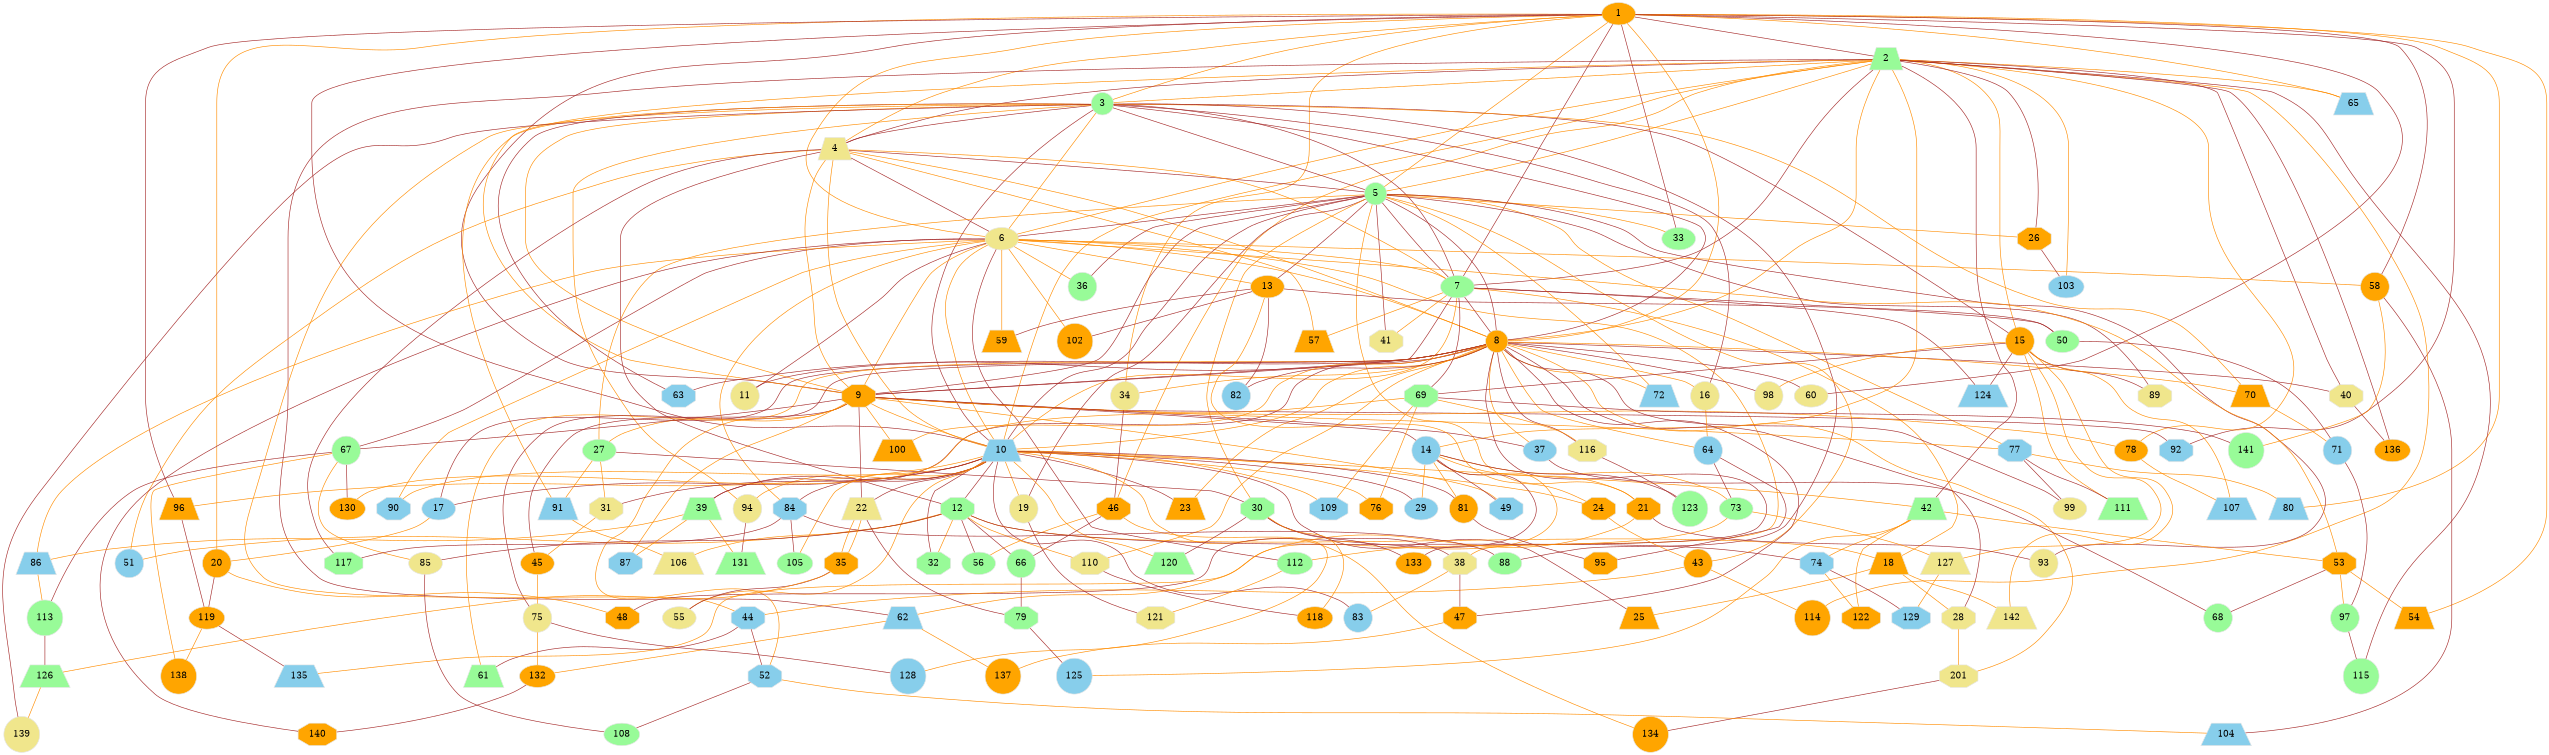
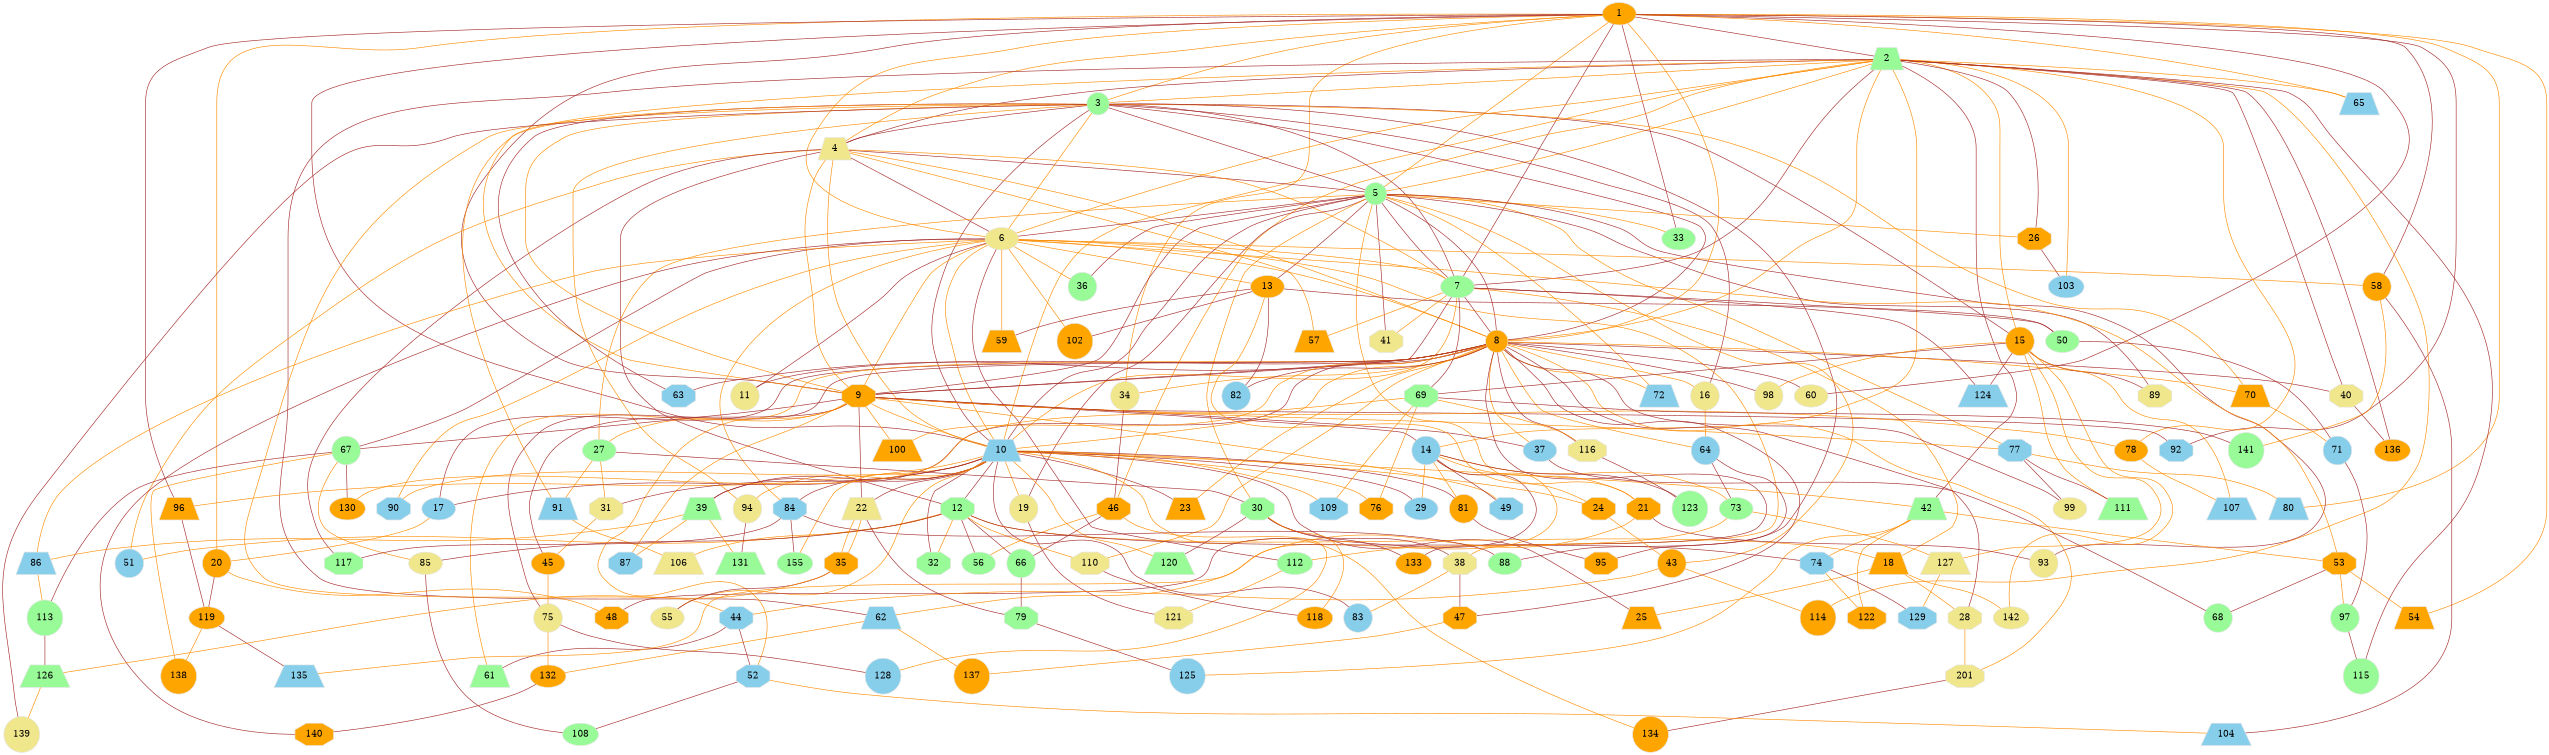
node "105": label "105" -> "155"
node "142": shape trapezium -> ellipse
